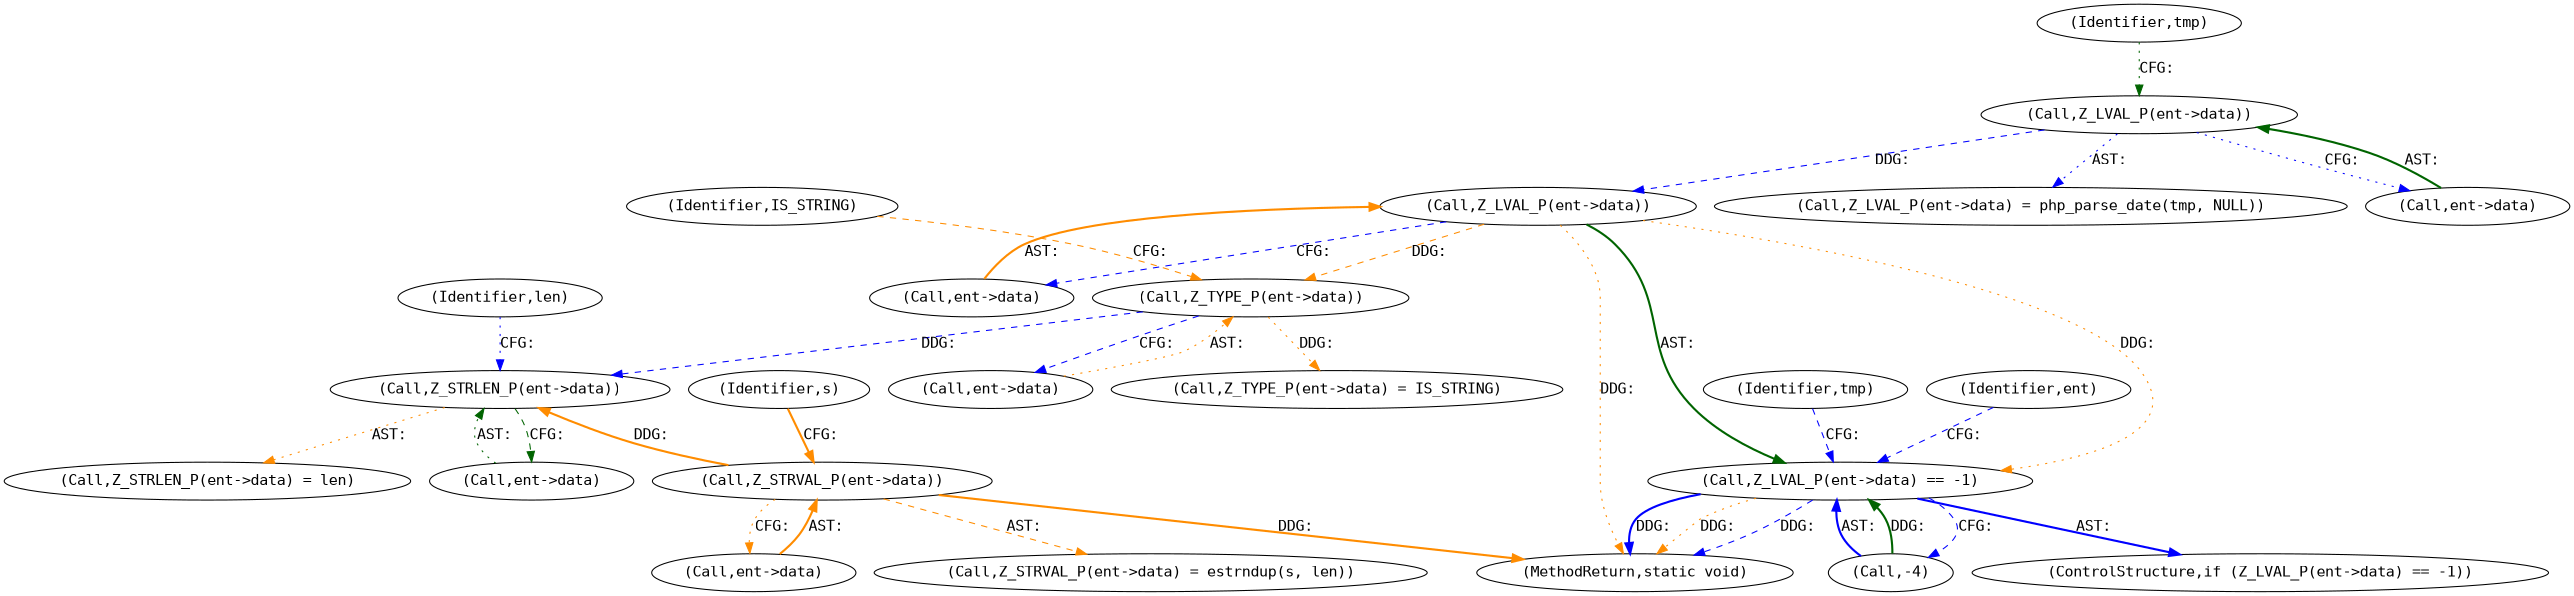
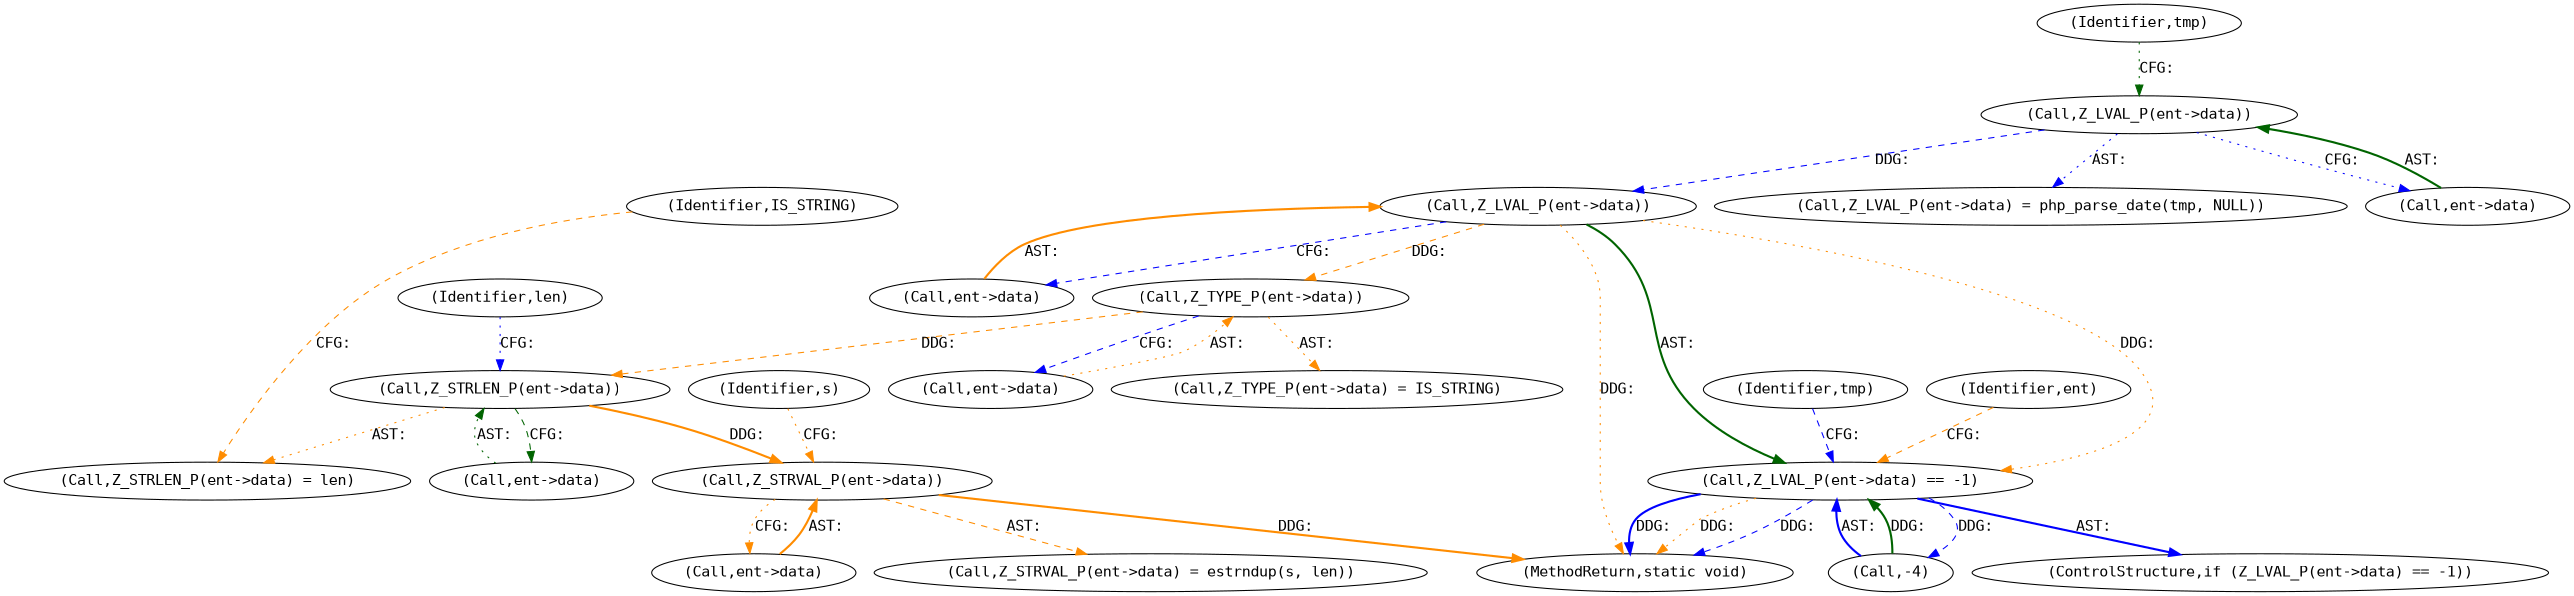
edge "(Identifier,IS_STRING)" -> "(Call,Z_TYPE_P(ent->data))": now "(Identifier,IS_STRING)" -> "(Call,Z_STRLEN_P(ent->data) = len)"
edge "(Call,Z_TYPE_P(ent->data))" -> "(Call,Z_STRLEN_P(ent->data))": color blue -> darkorange
edge "(Call,Z_TYPE_P(ent->data))" -> "(Call,Z_TYPE_P(ent->data) = IS_STRING)": label "DDG: " -> "AST: "
edge "(Identifier,s)" -> "(Call,Z_STRVAL_P(ent->data))": style bold -> dotted
edge "(Identifier,ent)" -> "(Call,Z_LVAL_P(ent->data) == -1)": color blue -> darkorange
edge "(Call,Z_STRVAL_P(ent->data))" -> "(Call,Z_STRLEN_P(ent->data))": reversed
edge "(Call,Z_LVAL_P(ent->data) == -1)" -> "(Call,-4)": label "CFG: " -> "DDG: "
